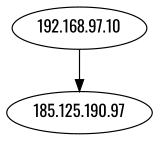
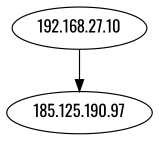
node "192.168.97.10": label "192.168.97.10" -> "192.168.27.10"
